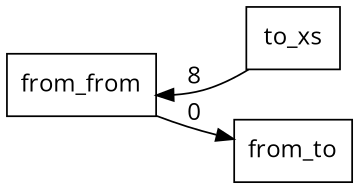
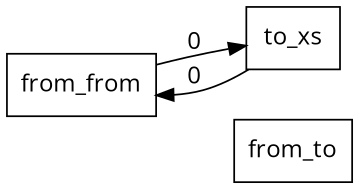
edge "to_xs" -> "from_from": label "8" -> "0"
edge "from_from" -> "from_to": now "from_from" -> "to_xs"
